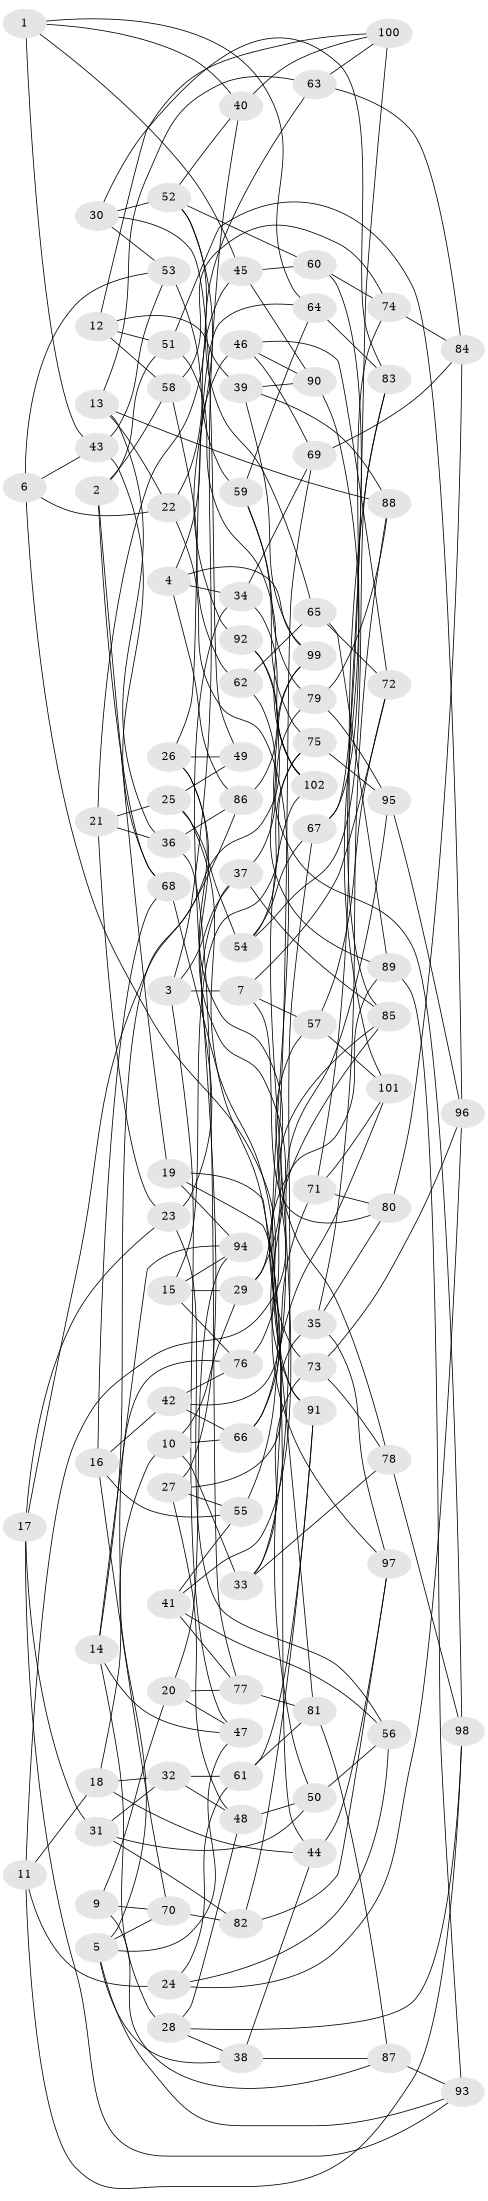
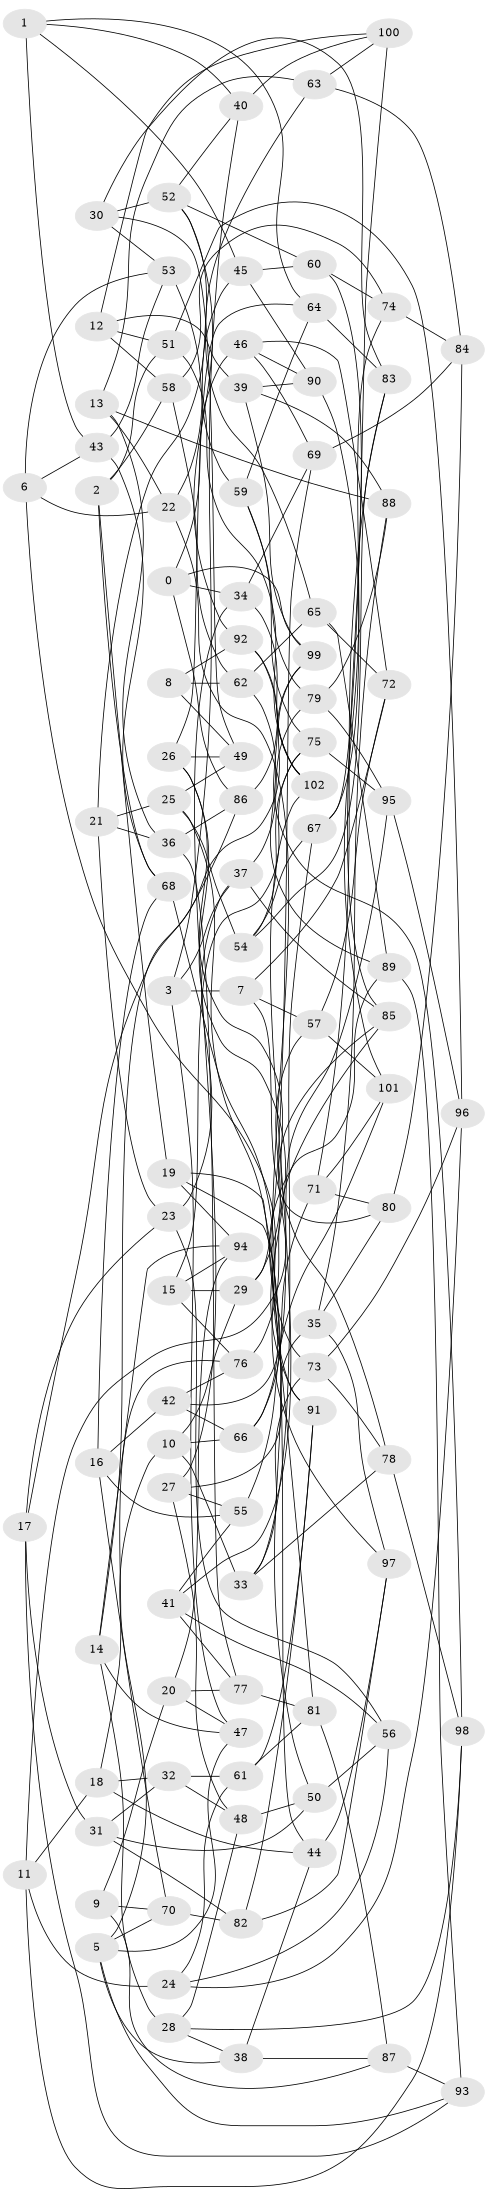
node "4": label "4" -> "0"
node "8": added
